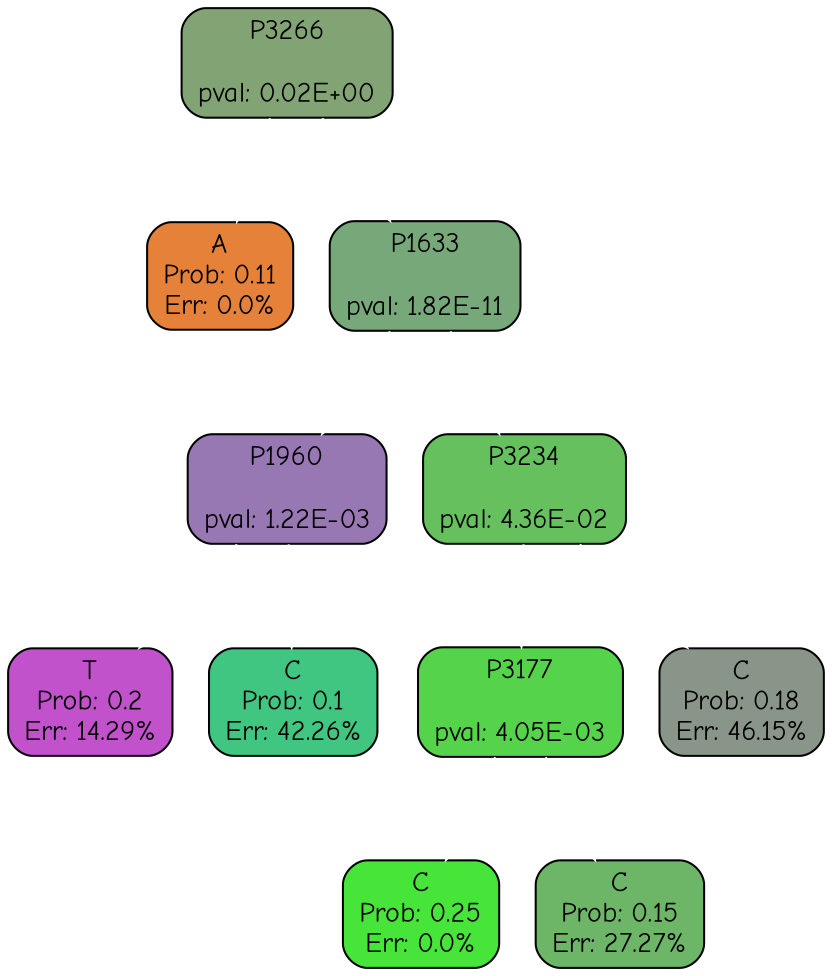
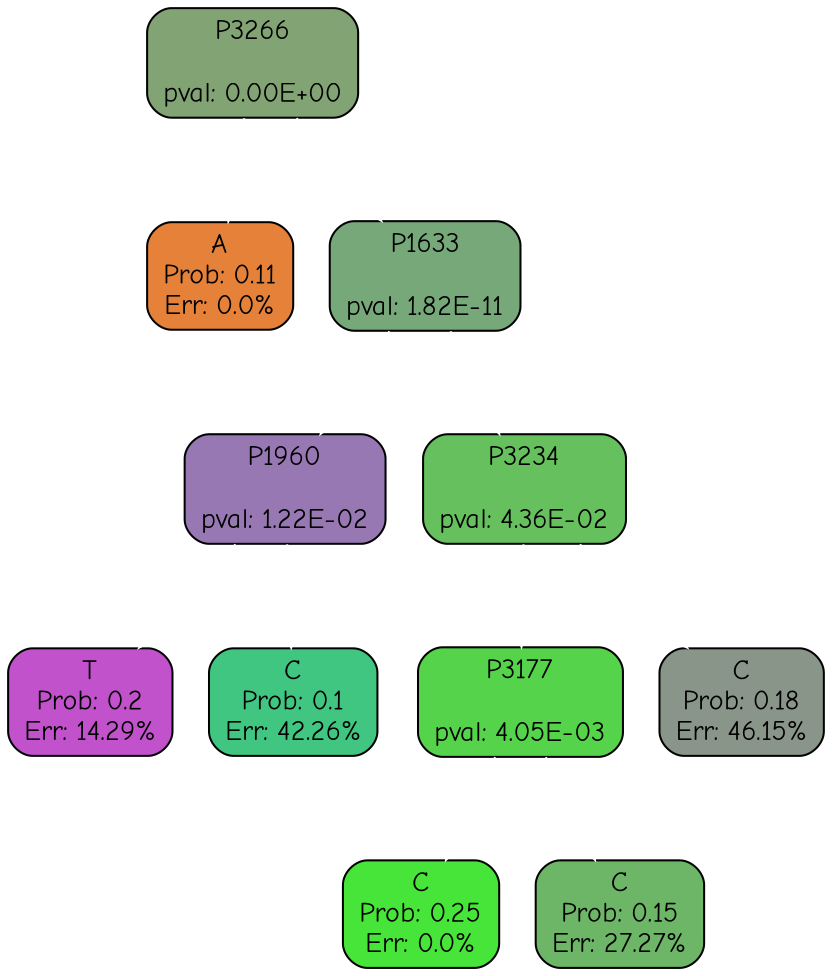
node "P3266 pval: 0.02E+00": label "P3266 pval: 0.02E+00" -> "P3266 pval: 0.00E+00"
node "P1960 pval: 1.22E-03": label "P1960 pval: 1.22E-03" -> "P1960 pval: 1.22E-02"
